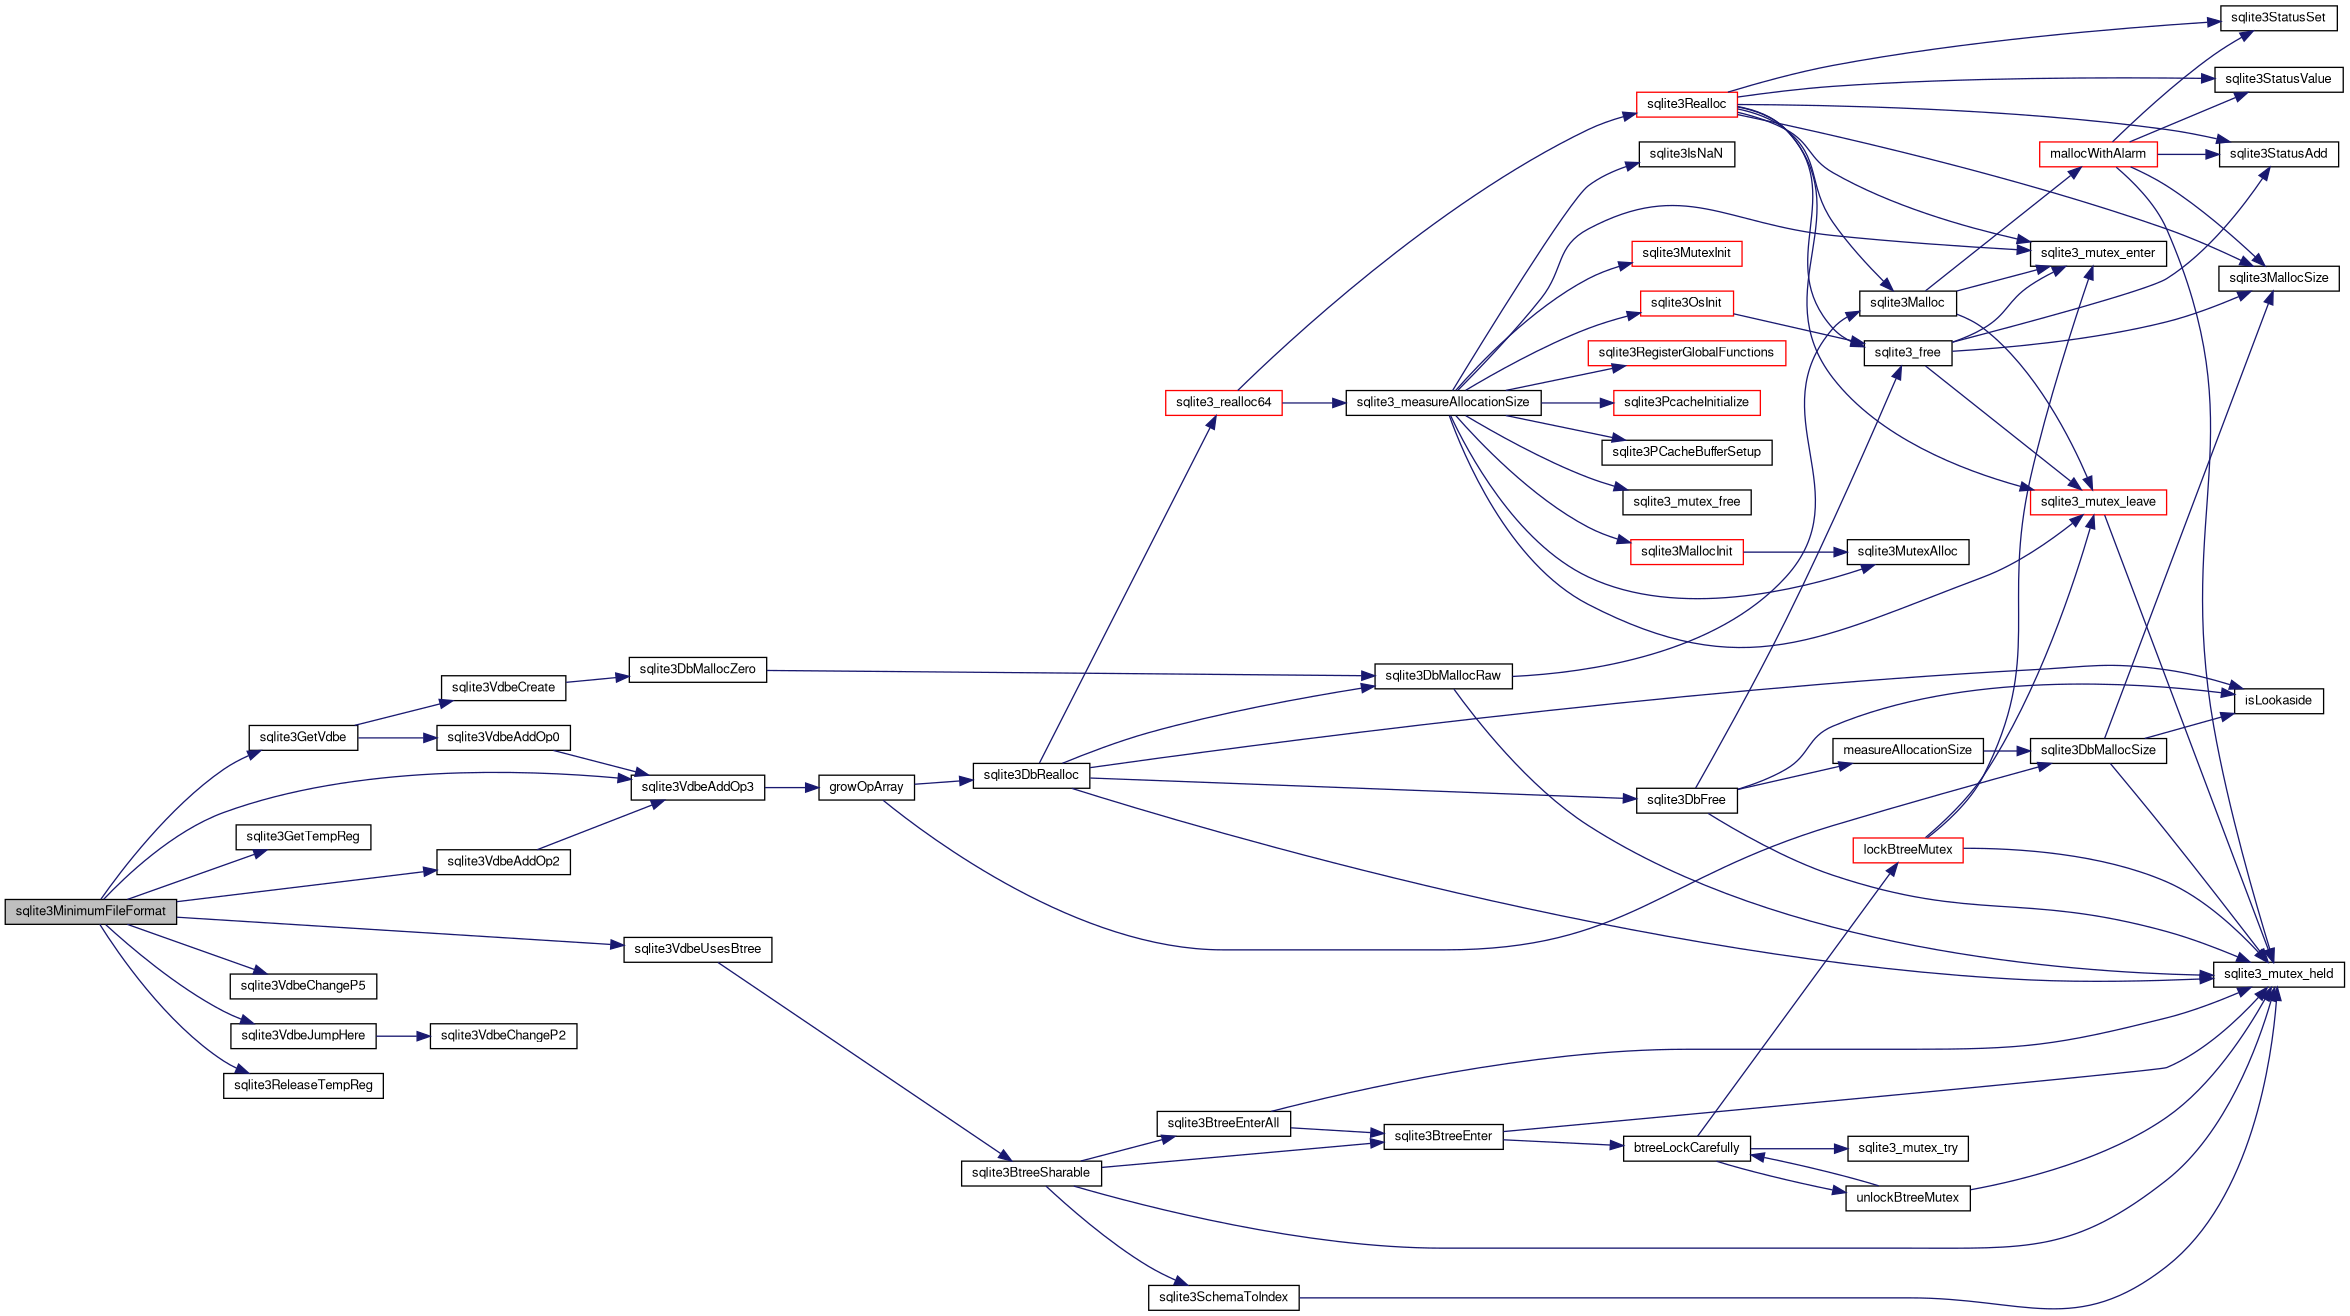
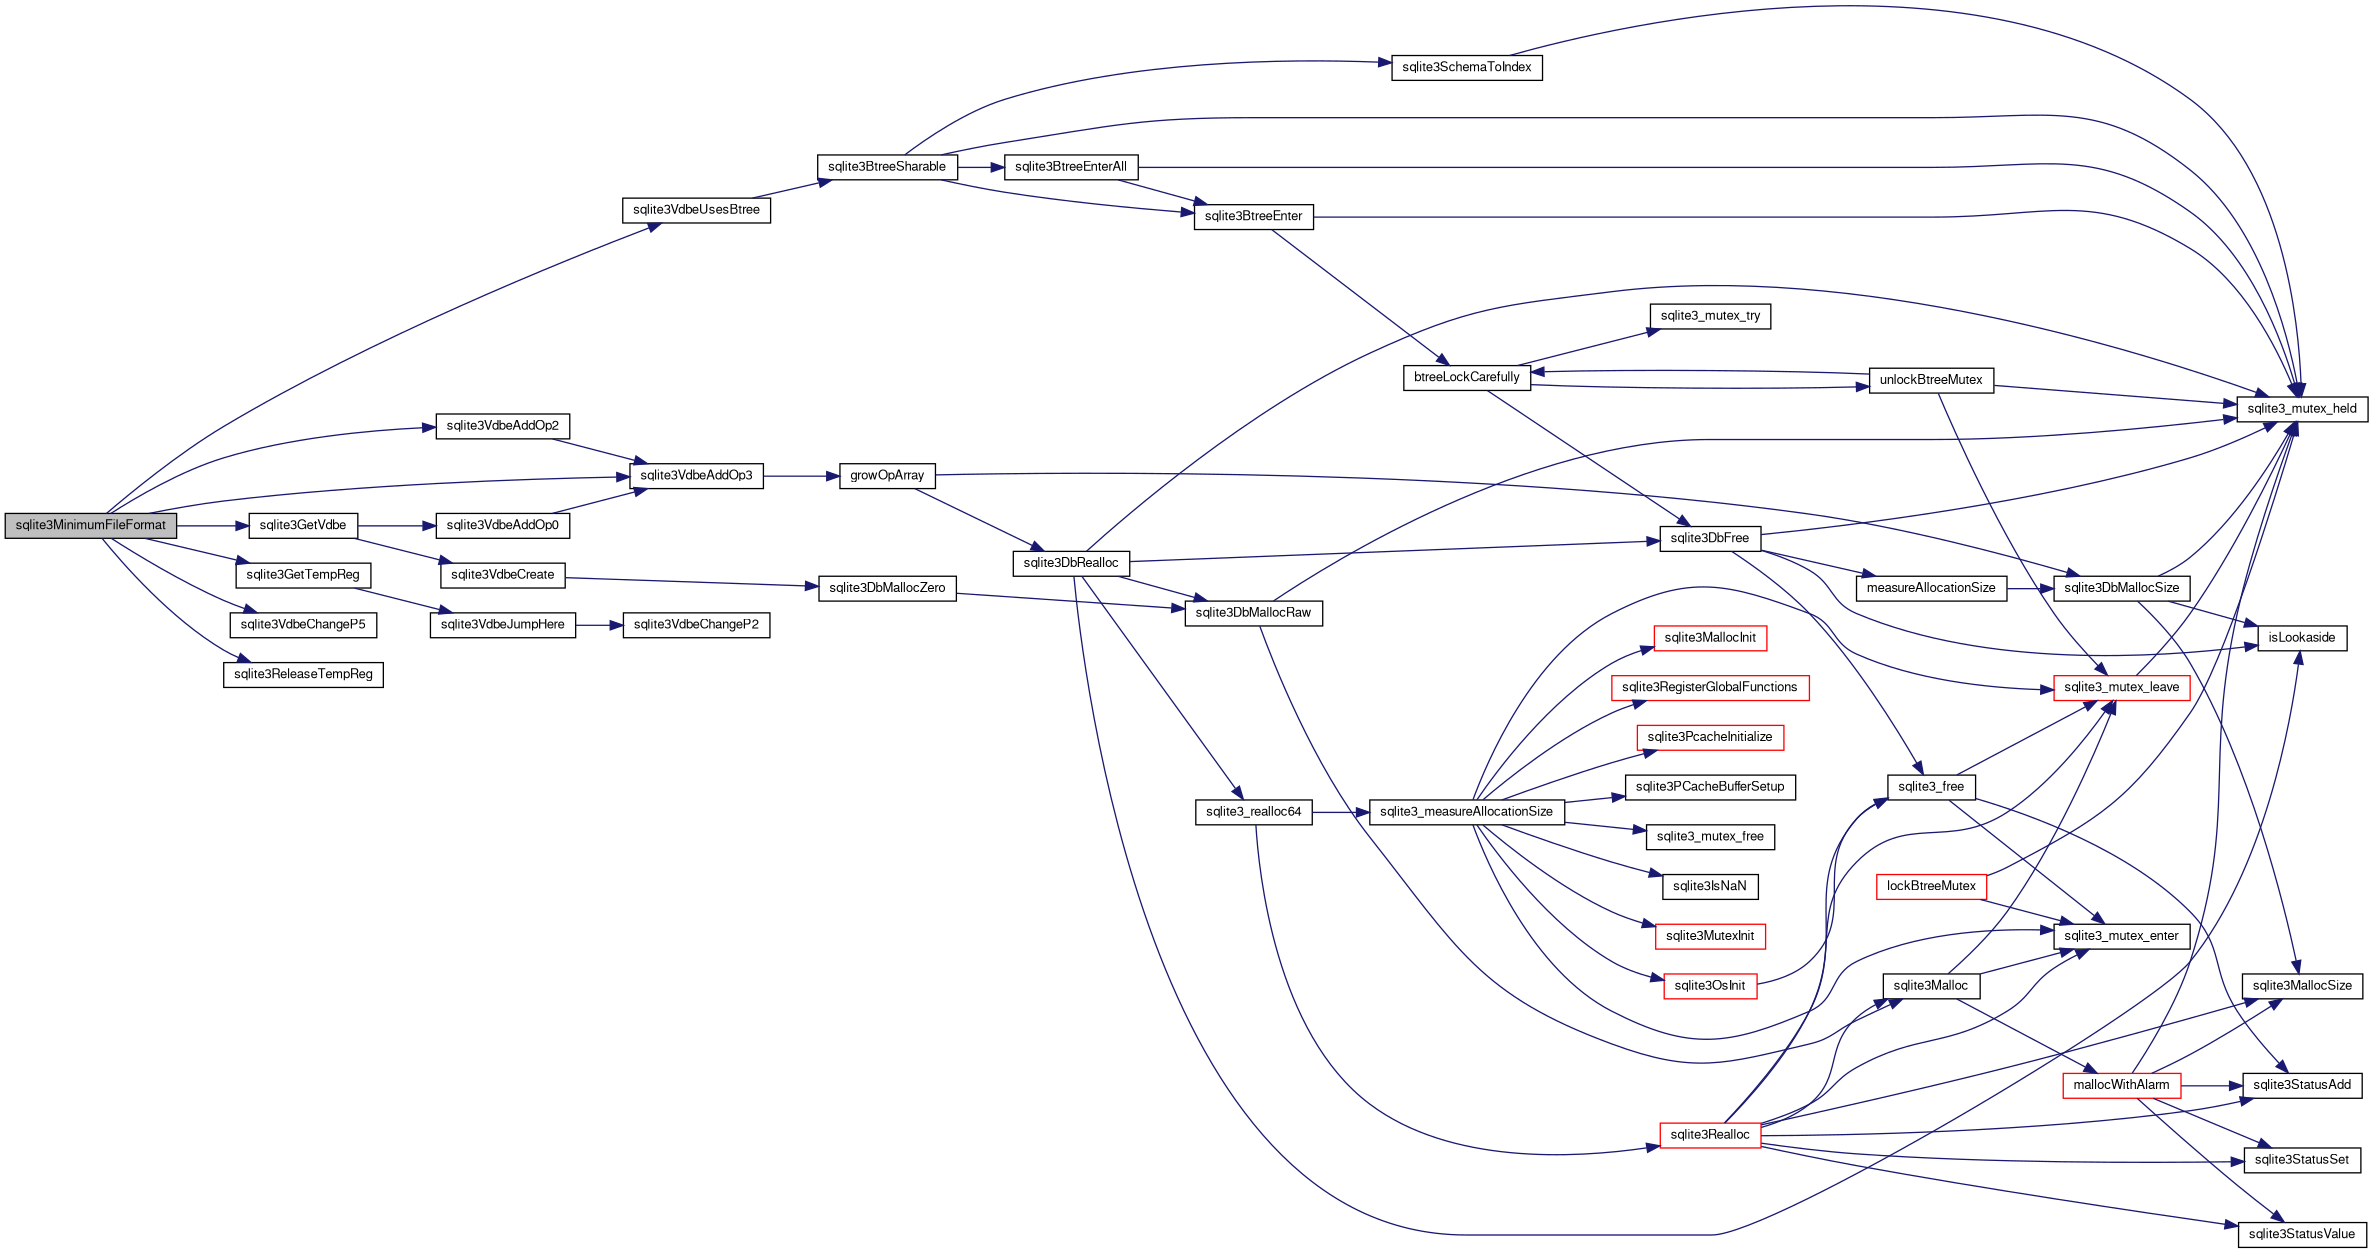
edge "sqlite3_free" -> "sqlite3MallocSize": removed
node "sqlite3_realloc64": color red -> black
node "sqlite3MutexAlloc": removed
edge "lockBtreeMutex" -> "sqlite3_mutex_leave": now "unlockBtreeMutex" -> "sqlite3_mutex_leave"
edge "sqlite3MinimumFileFormat" -> "sqlite3VdbeJumpHere": now "sqlite3GetTempReg" -> "sqlite3VdbeJumpHere"
edge "btreeLockCarefully" -> "lockBtreeMutex": now "btreeLockCarefully" -> "sqlite3DbFree"
